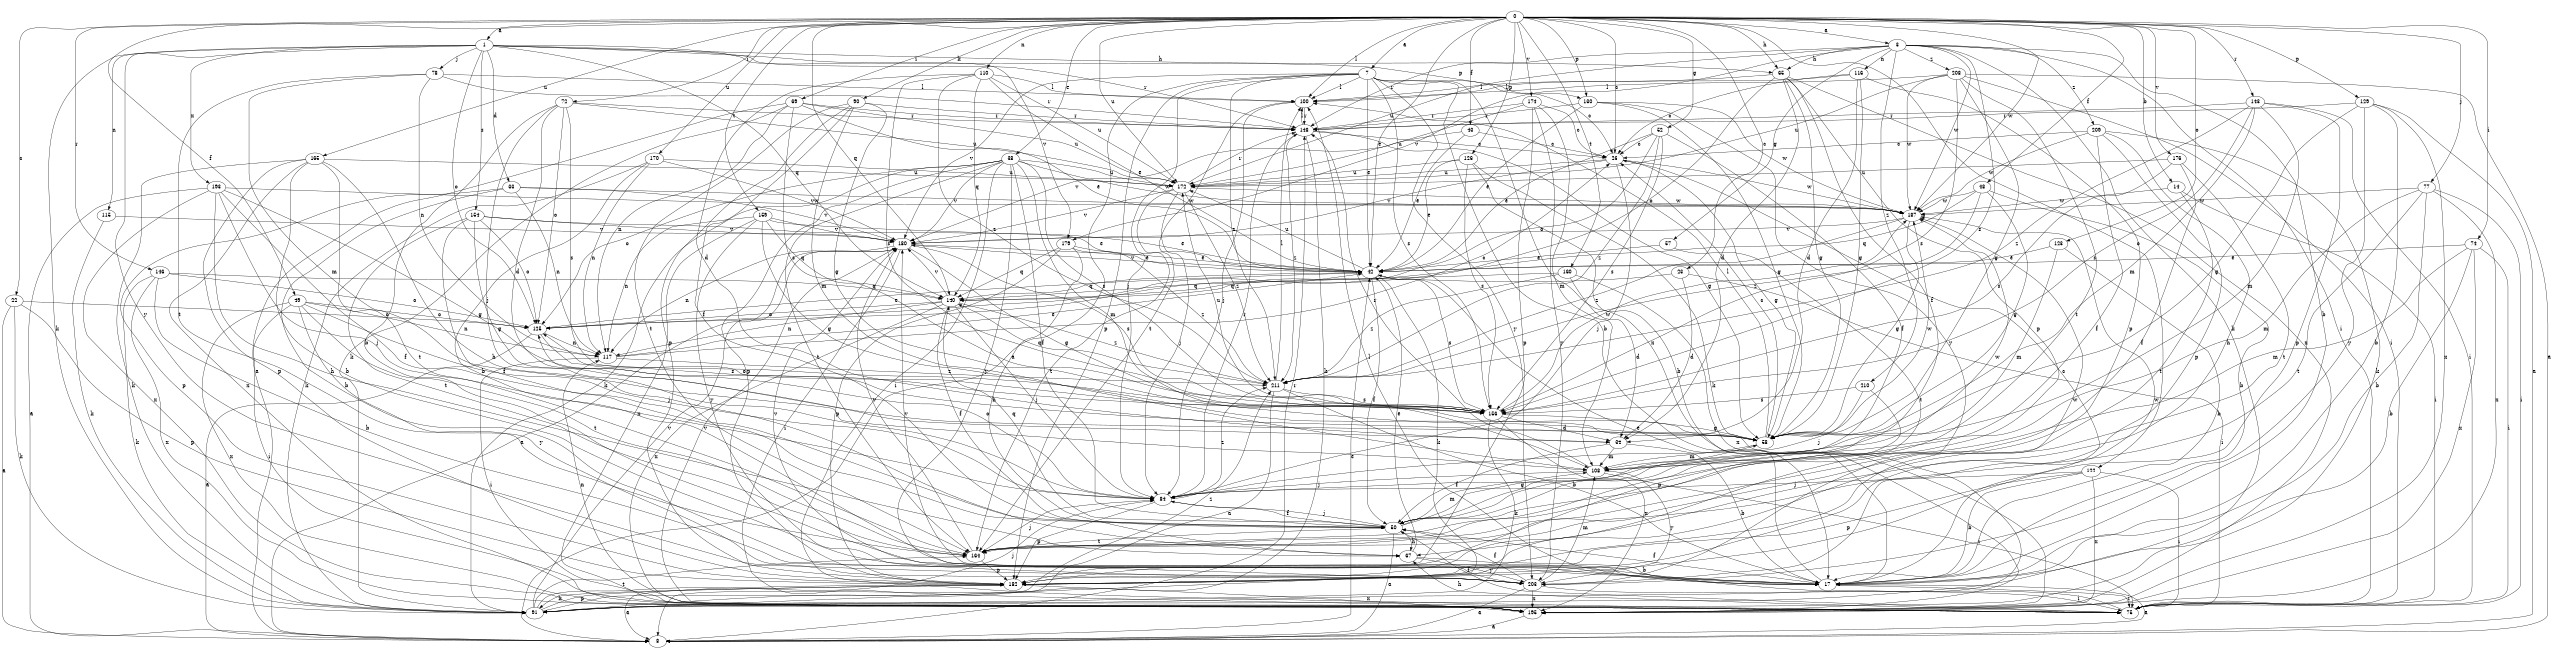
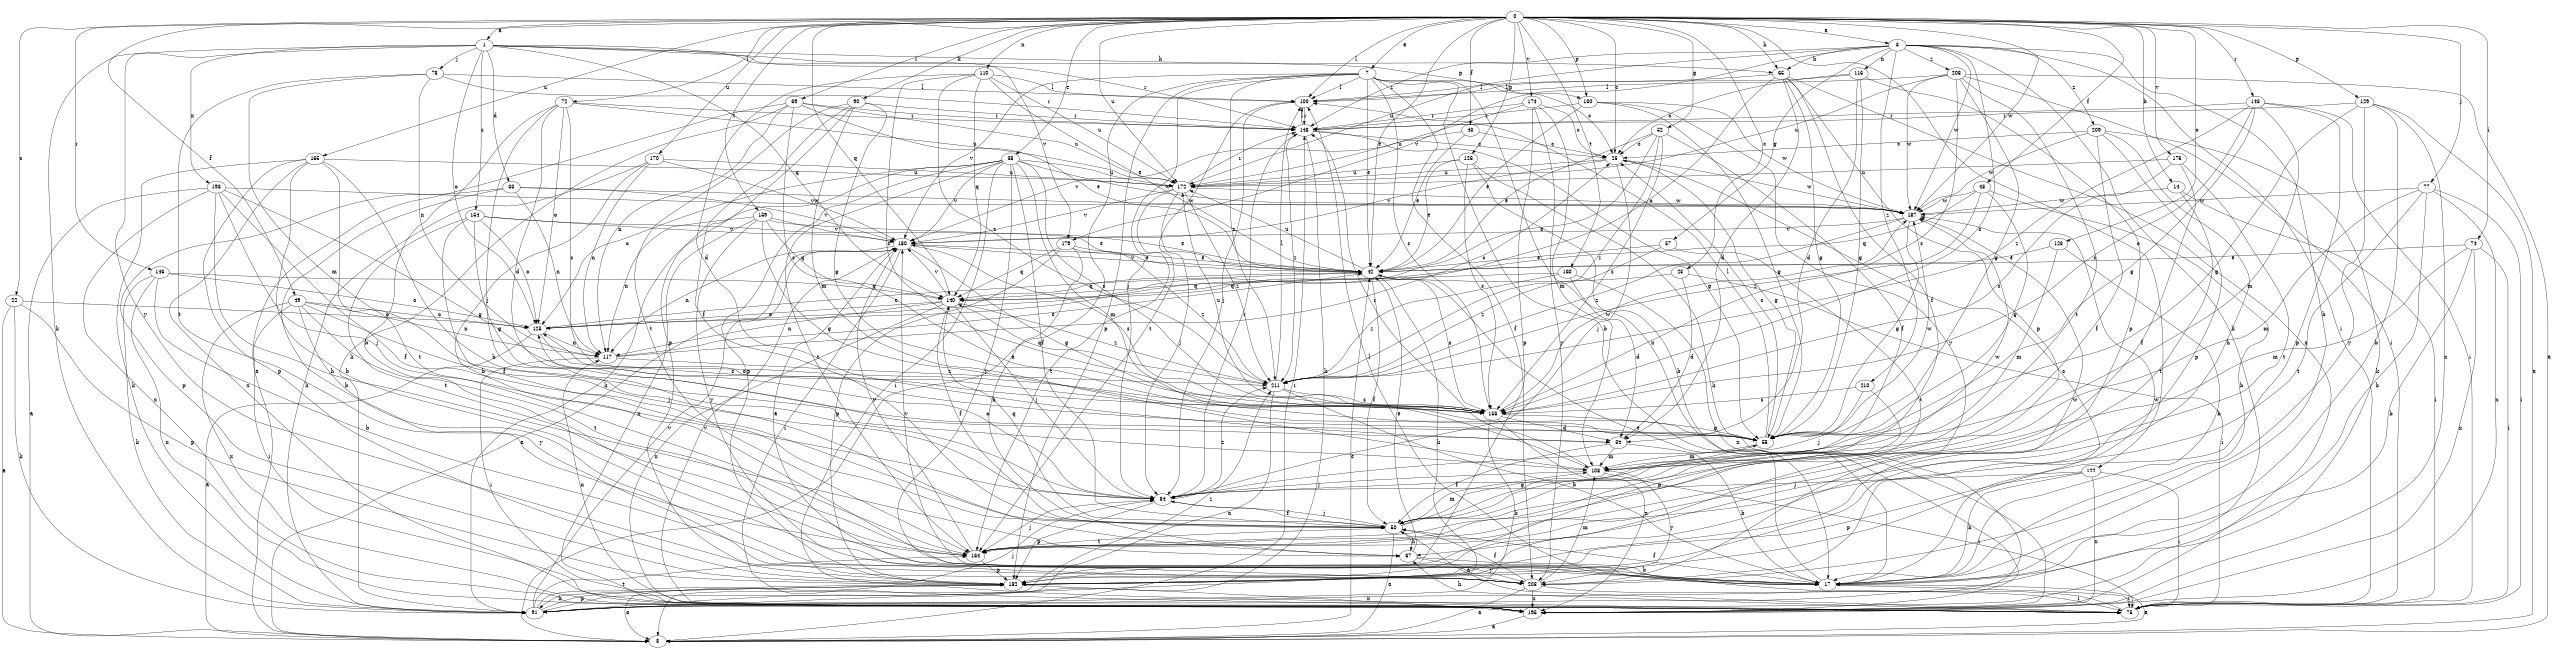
node "115": removed
edge "143" -> "58": label "m" -> "g"
edge "57" -> "211": added, label "z"
edge "7" -> "203": label "y" -> "f"
edge "203" -> "180": label "v" -> "a"
edge "75" -> "50": label "f" -> "a"
